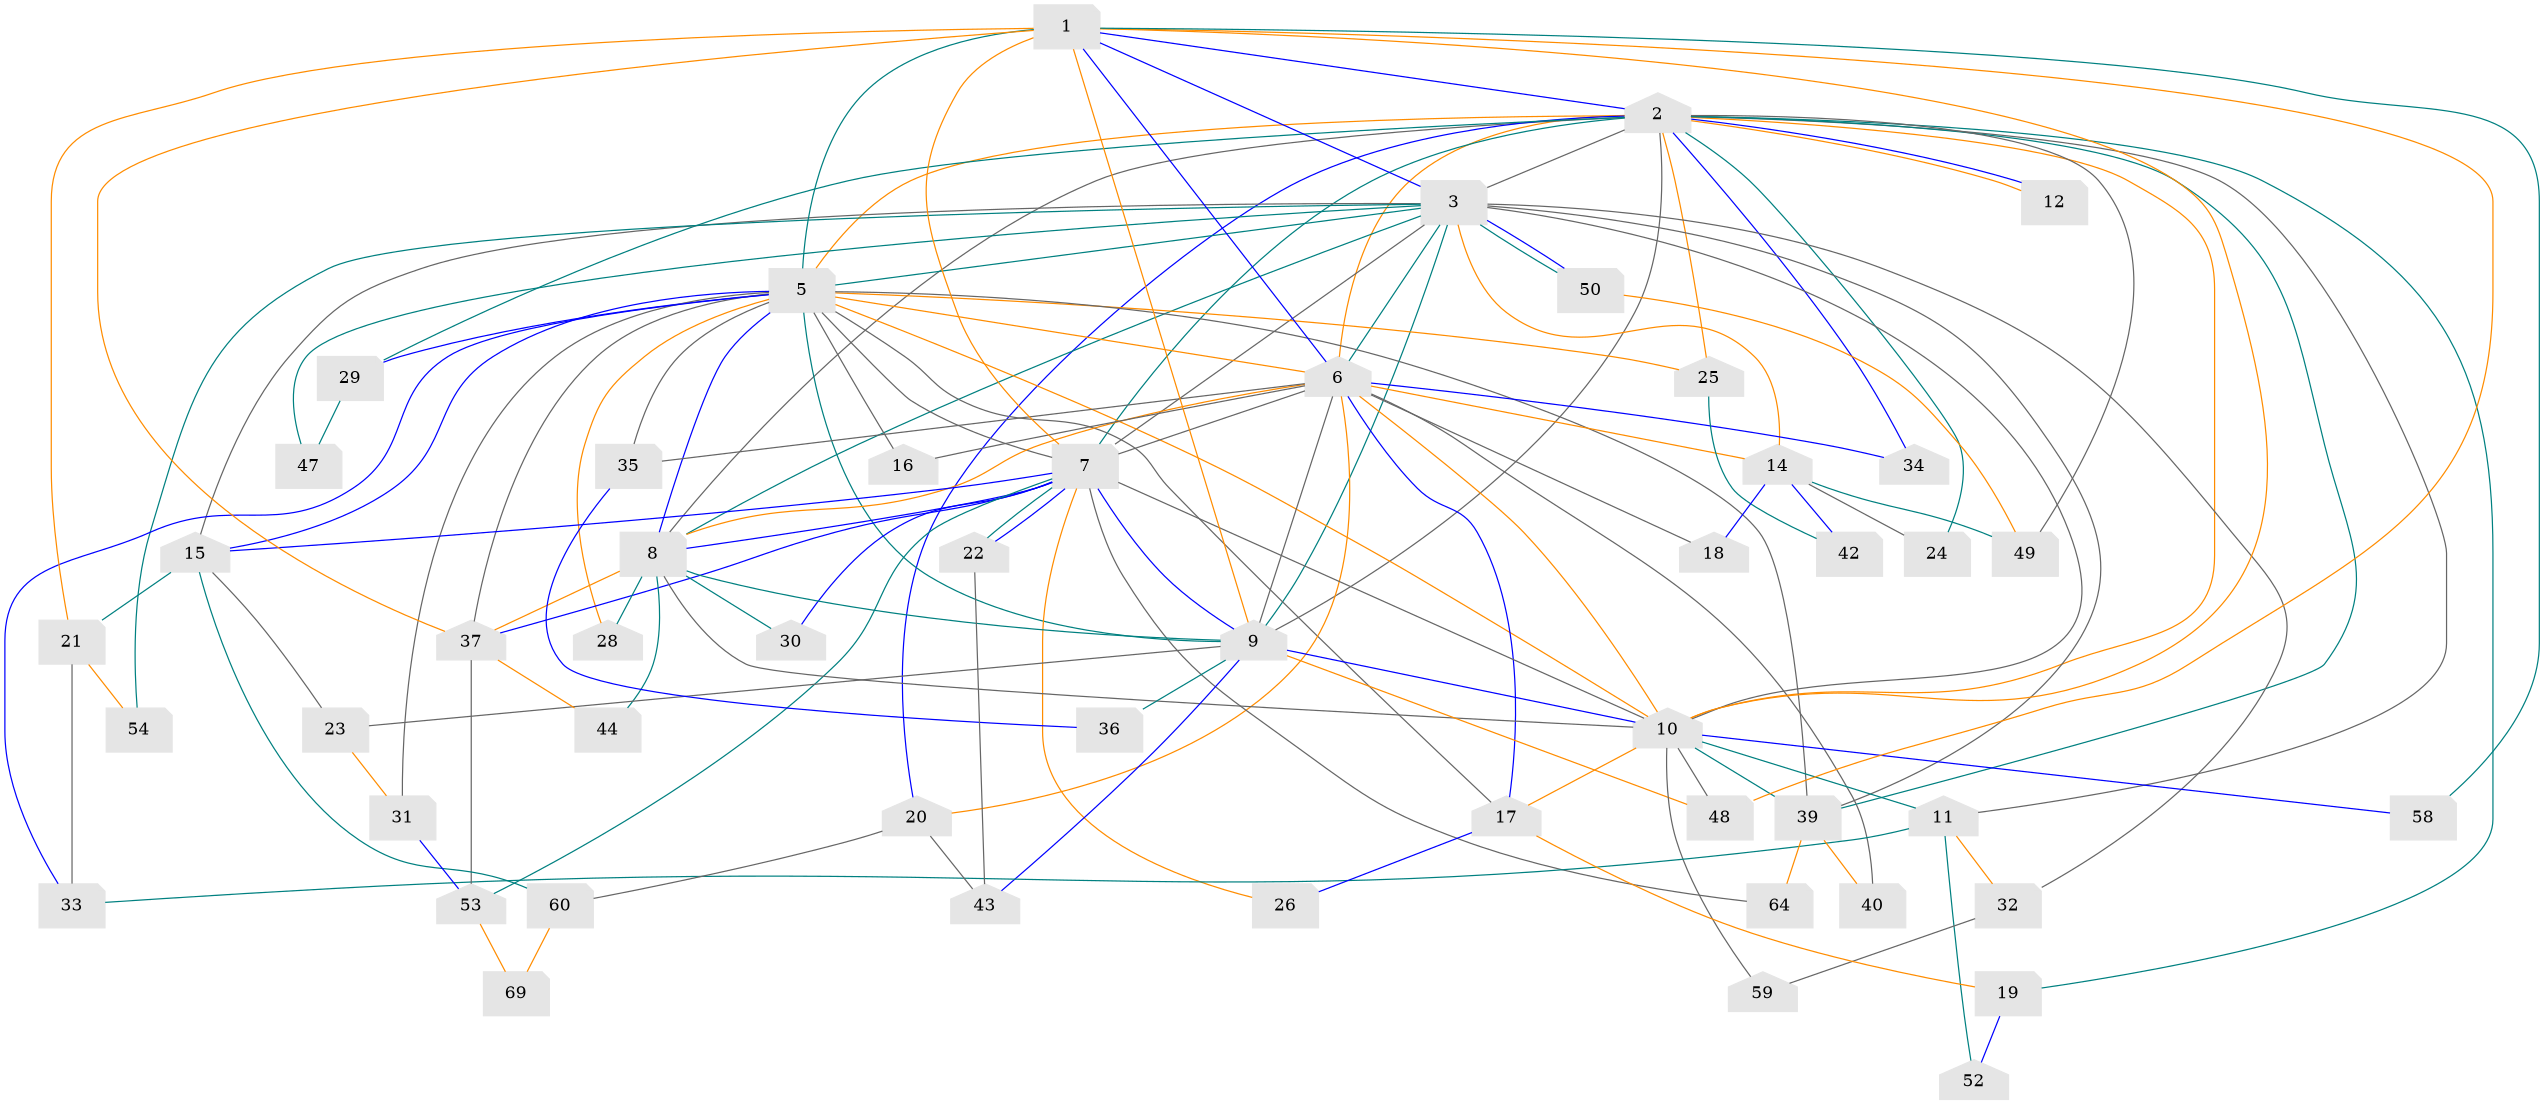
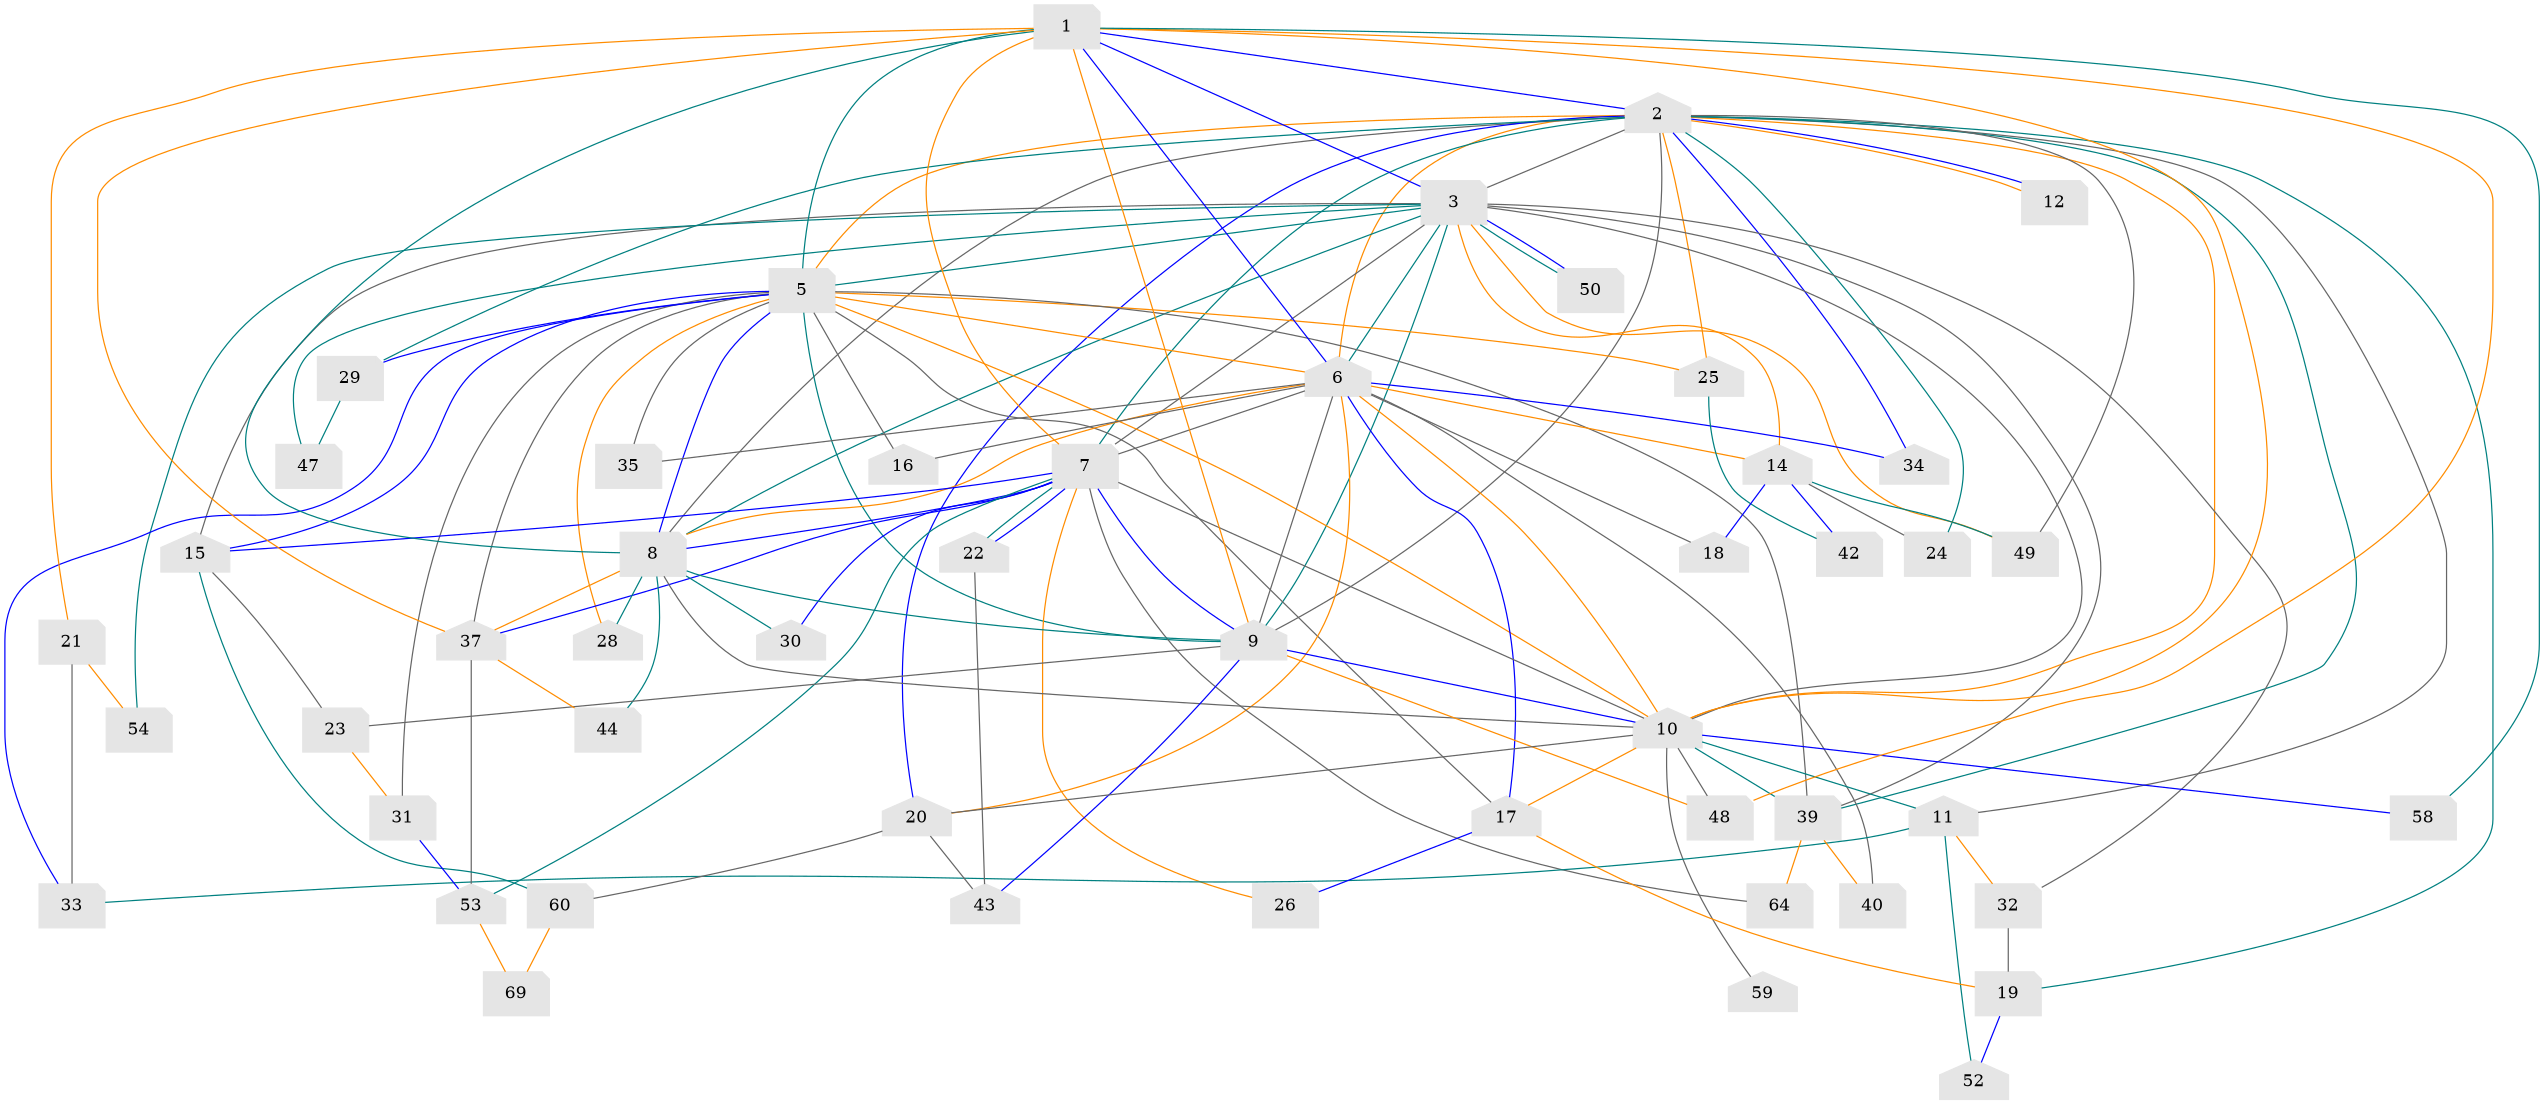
edge "1" -- "8": added
edge "50" -- "49": now "3" -- "49"
edge "5" -- "7": removed
edge "15" -- "21": removed
node "36": removed
edge "10" -- "20": added
edge "32" -- "59": now "32" -- "19"
